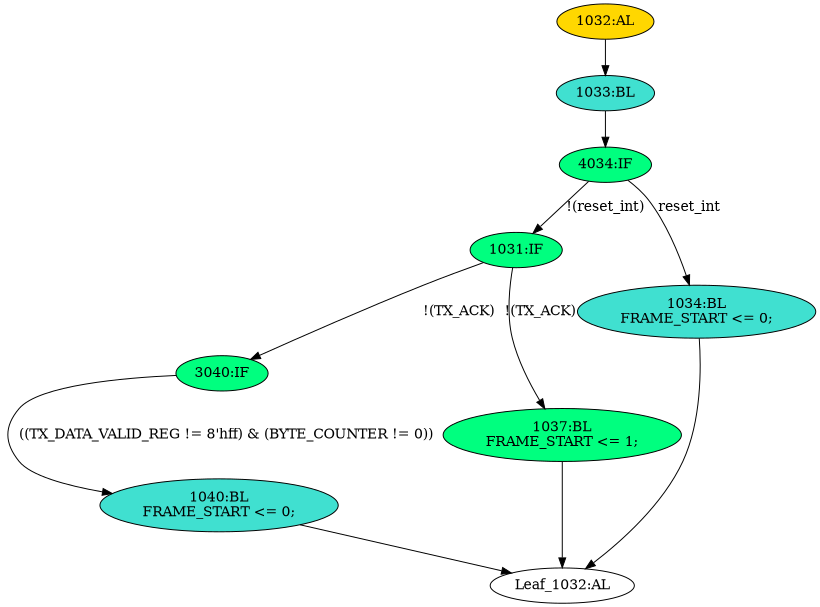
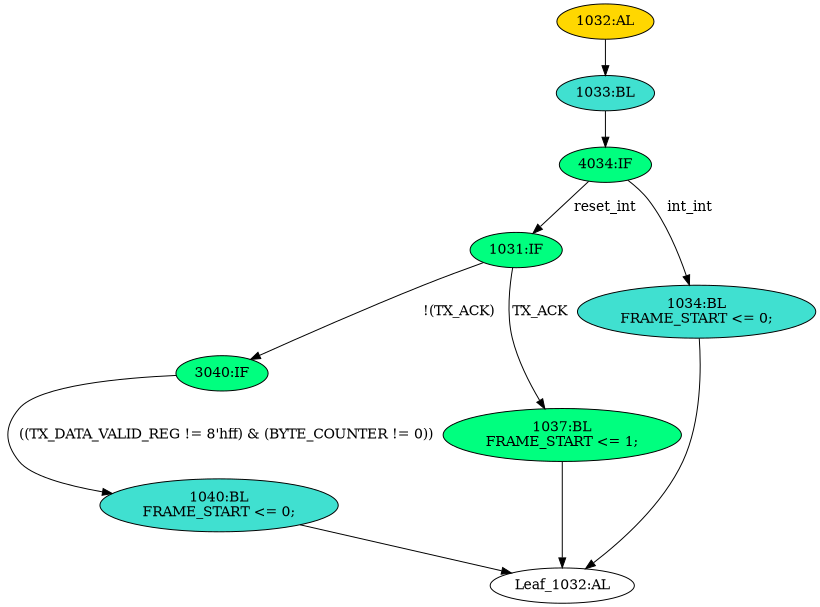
edge "4034:IF" -> "1031:IF": label "!(reset_int)" -> "reset_int"
edge "4034:IF" -> "1034:BL FRAME_START <= 0;": label "reset_int" -> "int_int"
edge "1031:IF" -> "1037:BL FRAME_START <= 1;": label "!(TX_ACK)" -> "TX_ACK"
